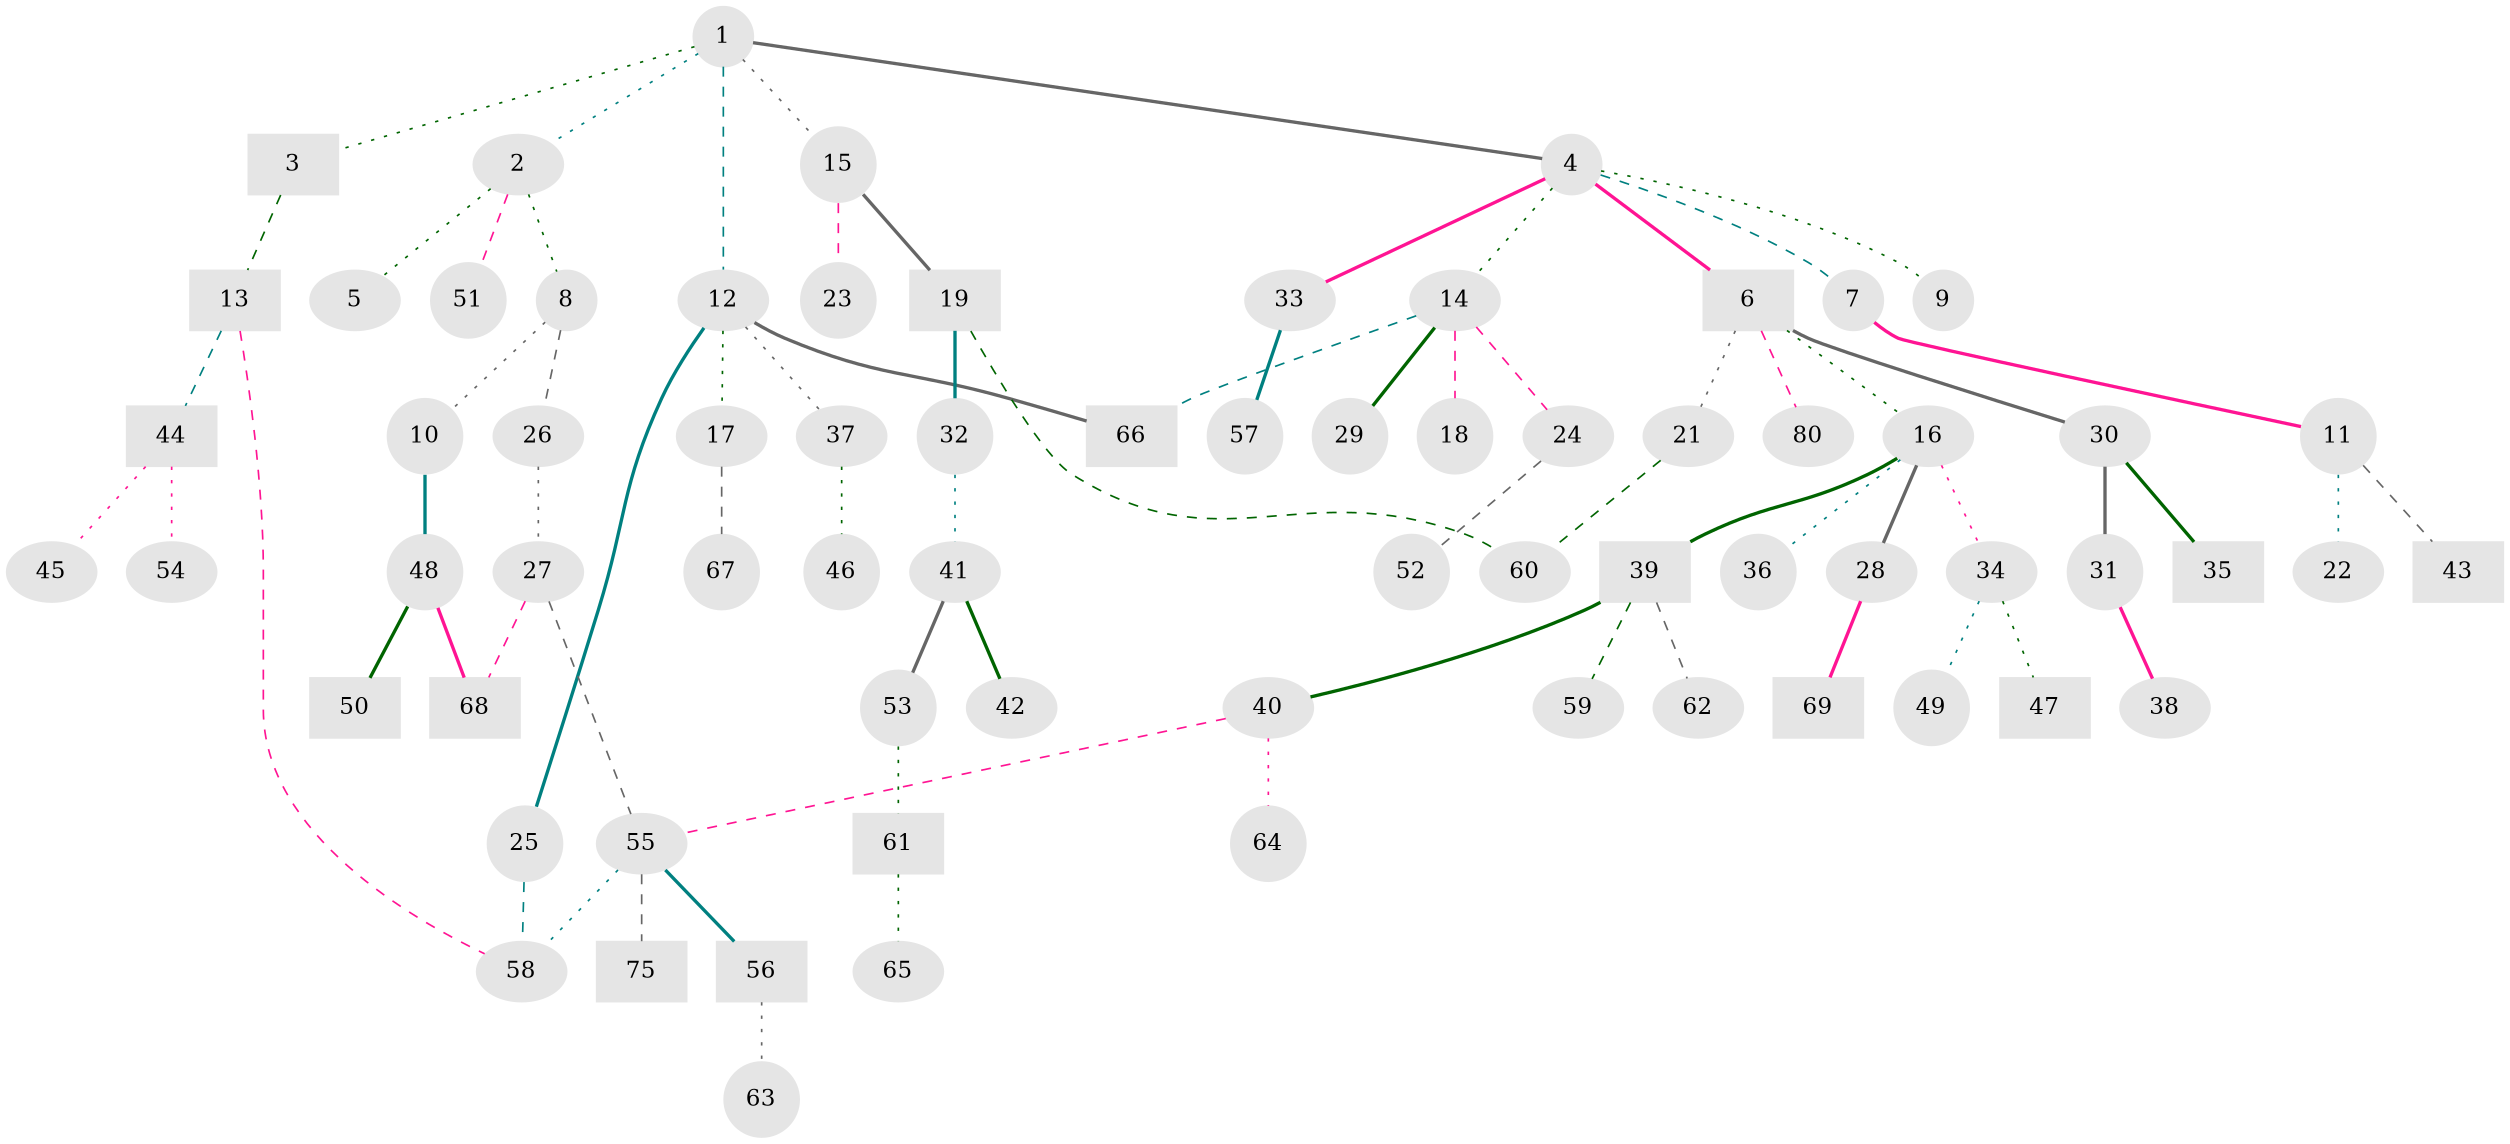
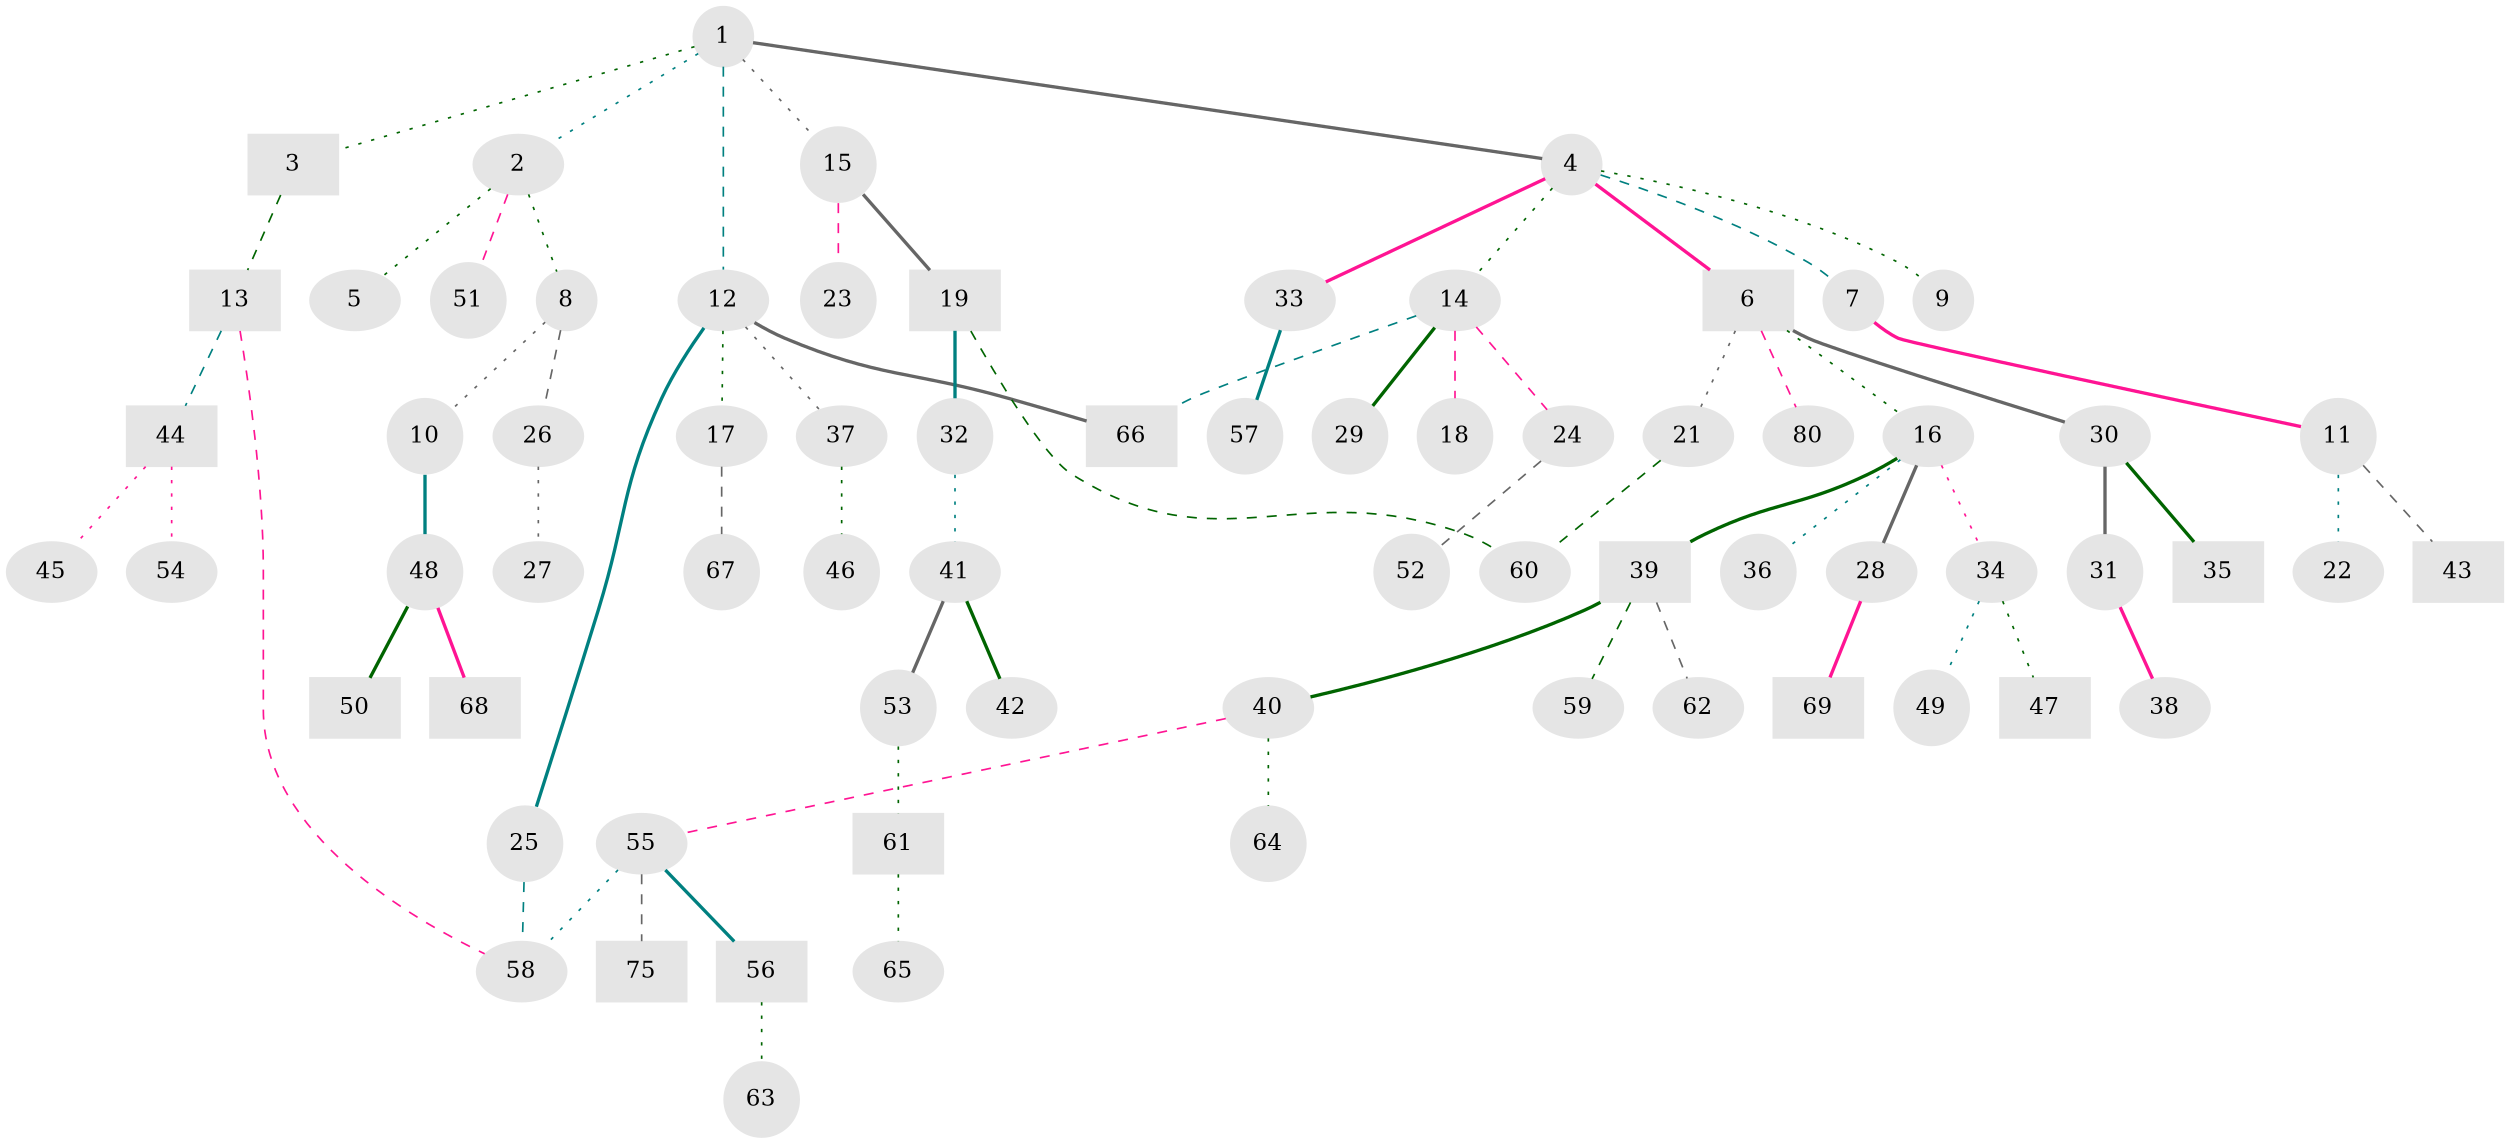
edge "27" -- "68": removed
edge "27" -- "55": removed
edge "40" -- "64": color deeppink -> darkgreen
edge "56" -- "63": color gray40 -> darkgreen
